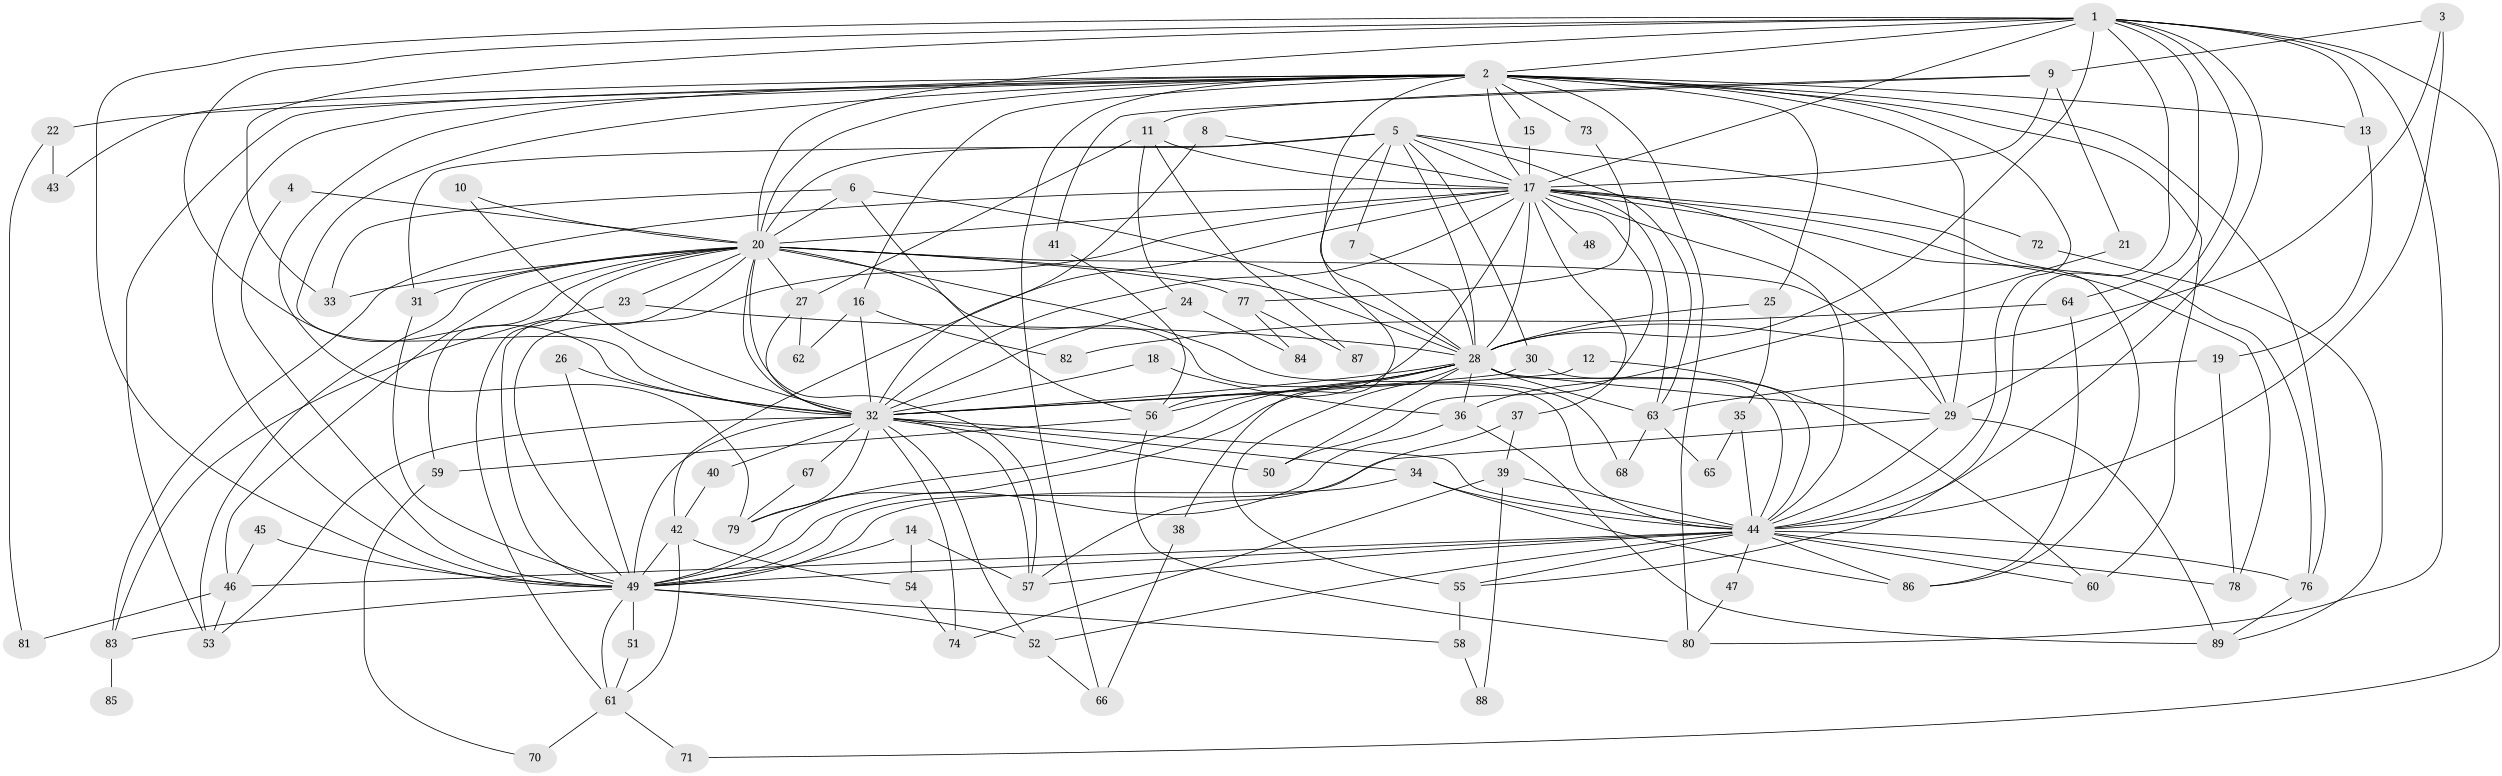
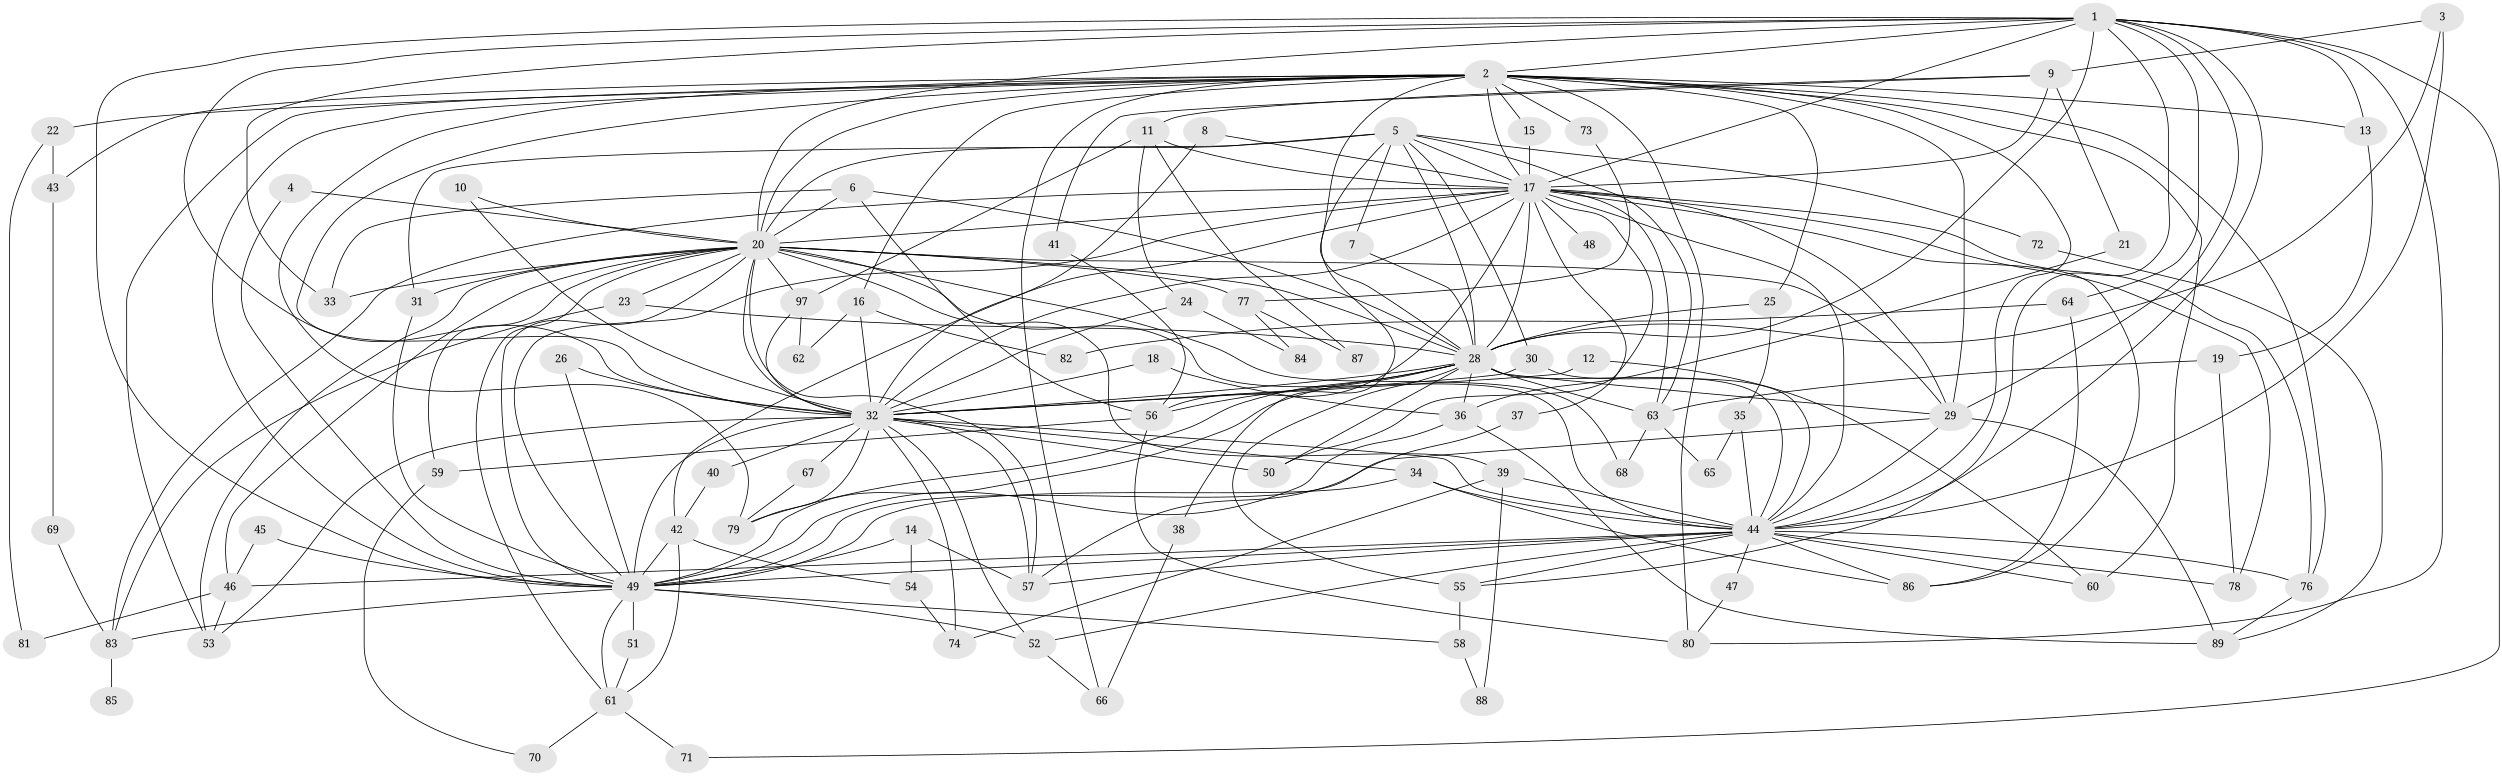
node "27": label "27" -> "97"
edge "37" -- "39": now "20" -- "39"
node "69": added
